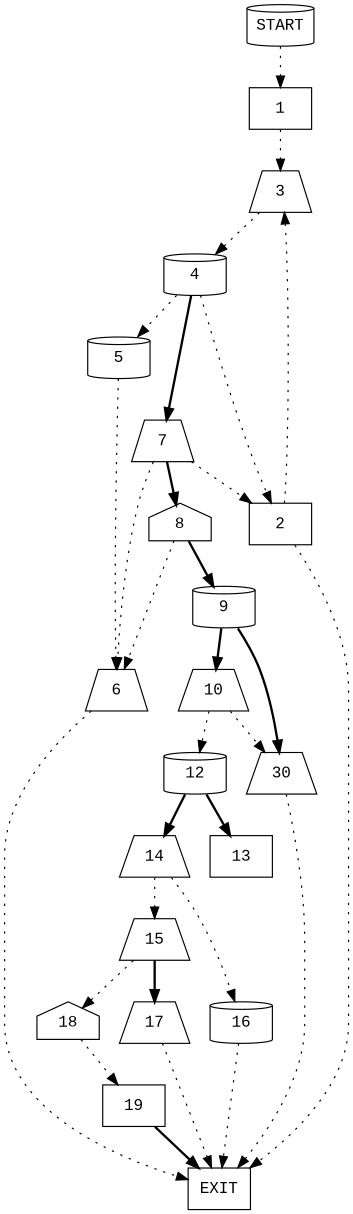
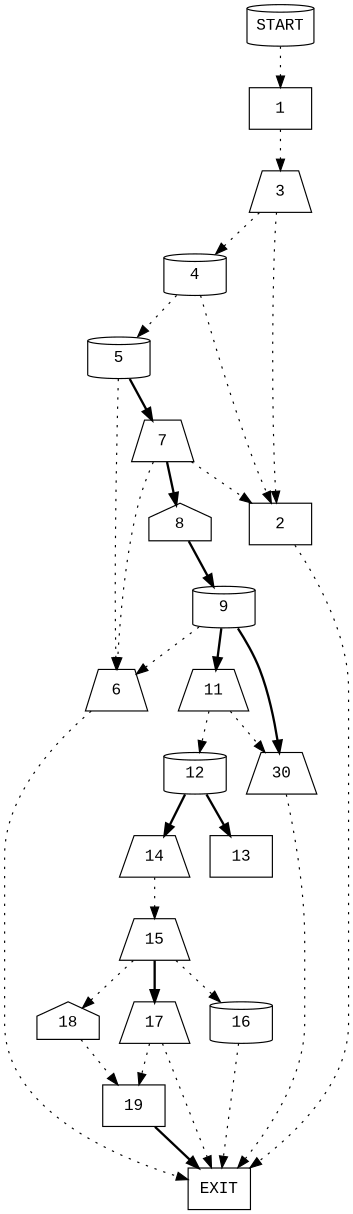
edge "4" -> "7": now "5" -> "7"
edge "2" -> "3": reversed
edge "8" -> "6": now "9" -> "6"
node "10": label "10" -> "11"
edge "14" -> "16": now "15" -> "16"
edge "17" -> "19": added
